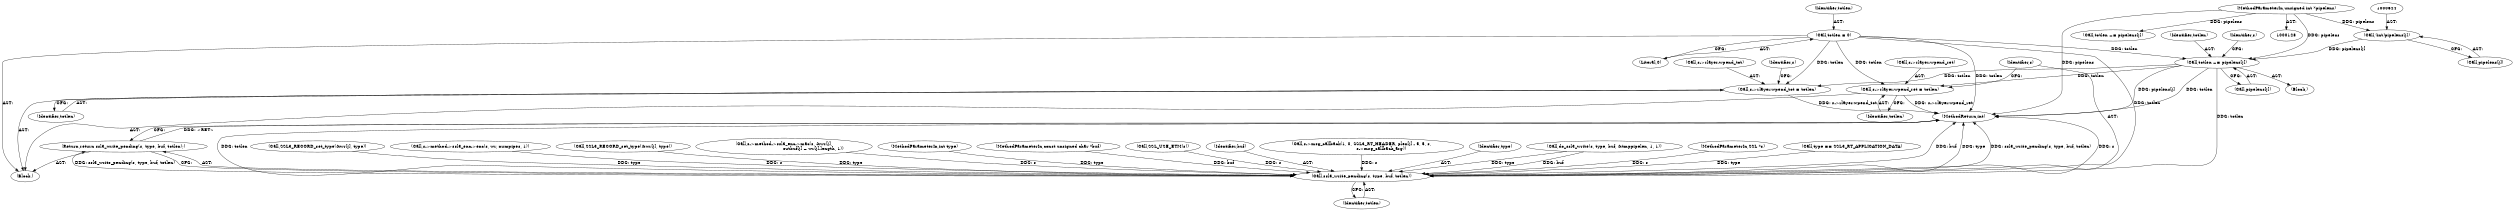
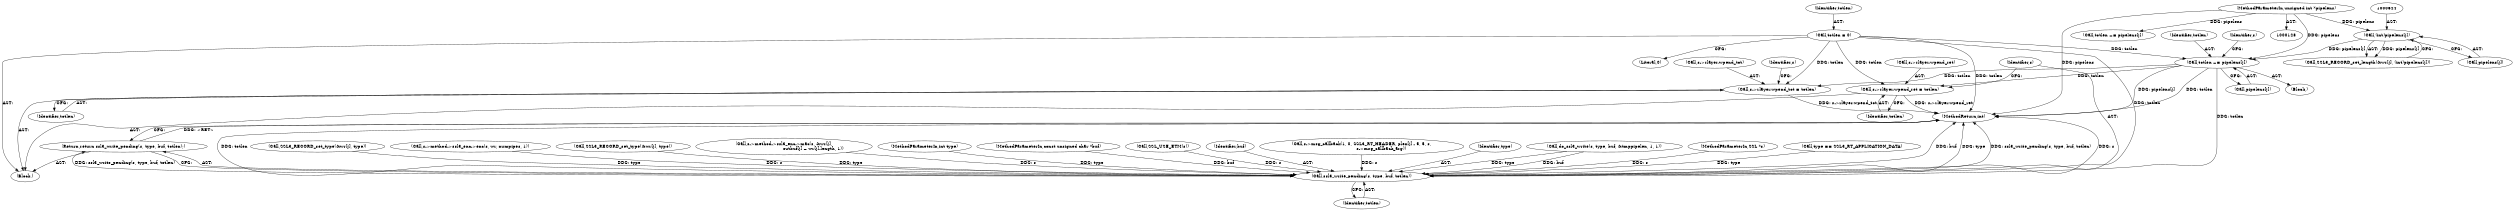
edge "(Literal,0)" -> "(Call,totlen = 0)": removed, label "AST:"
node "(Call,SSL3_RECORD_set_length(&wr[j], (int)pipelens[j]))": added
